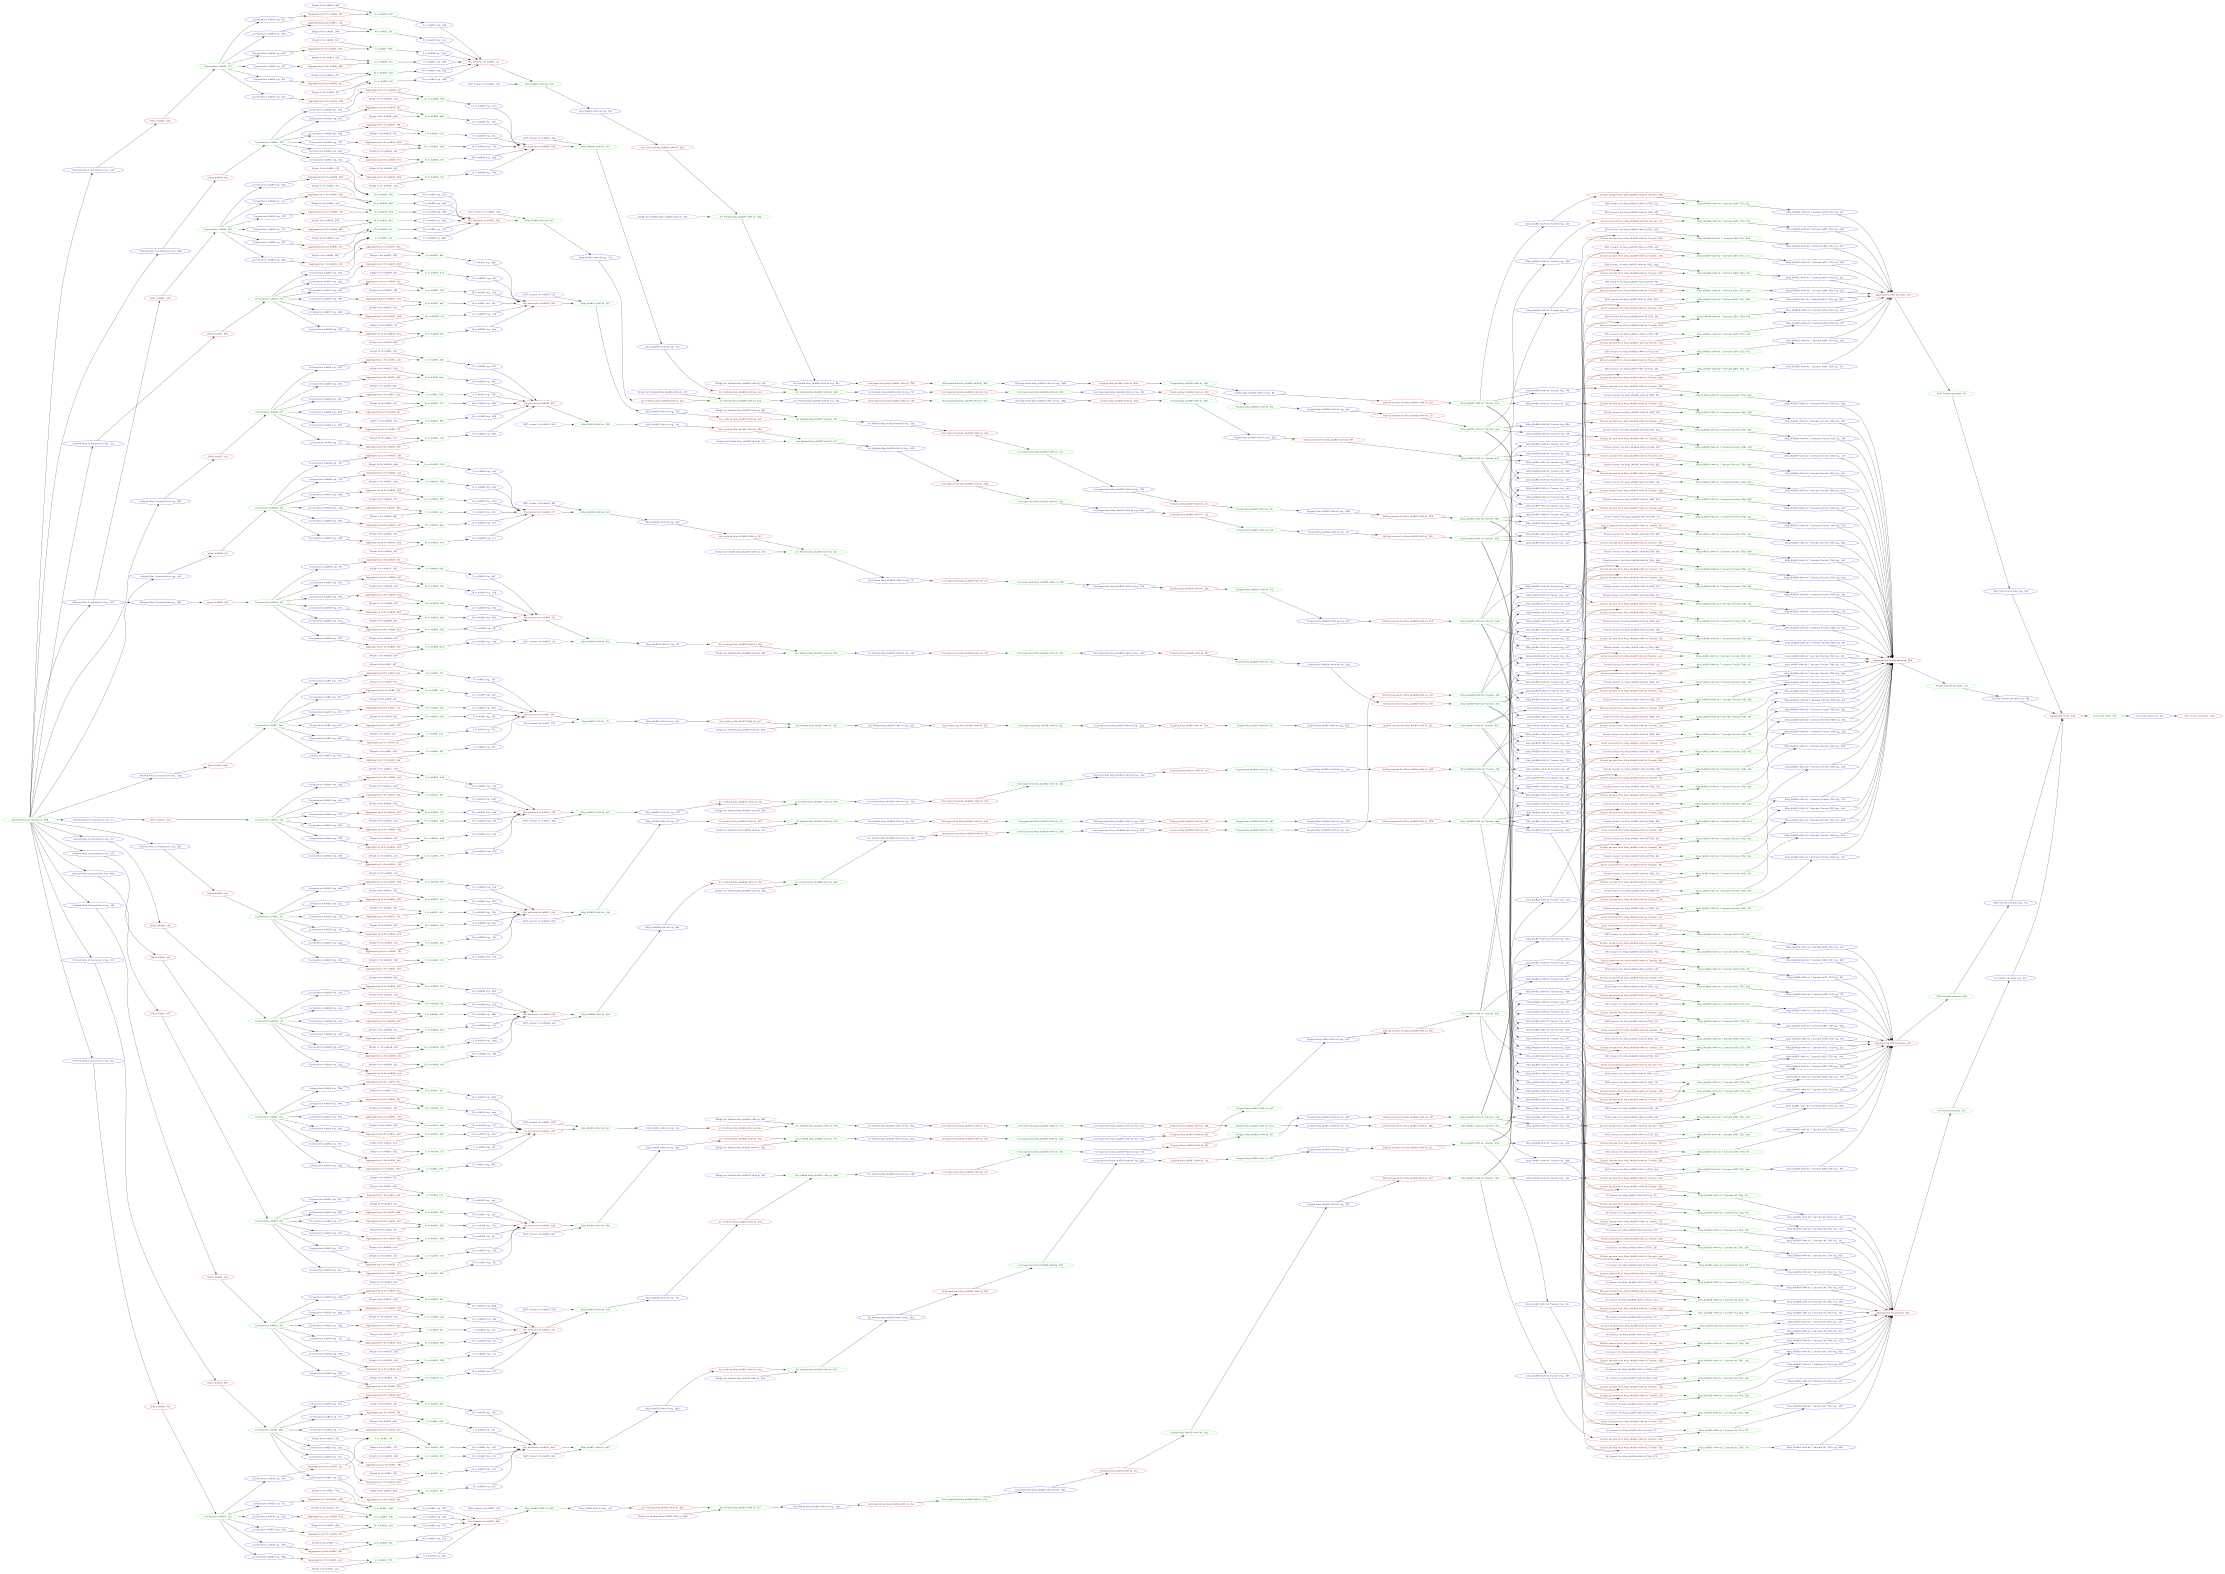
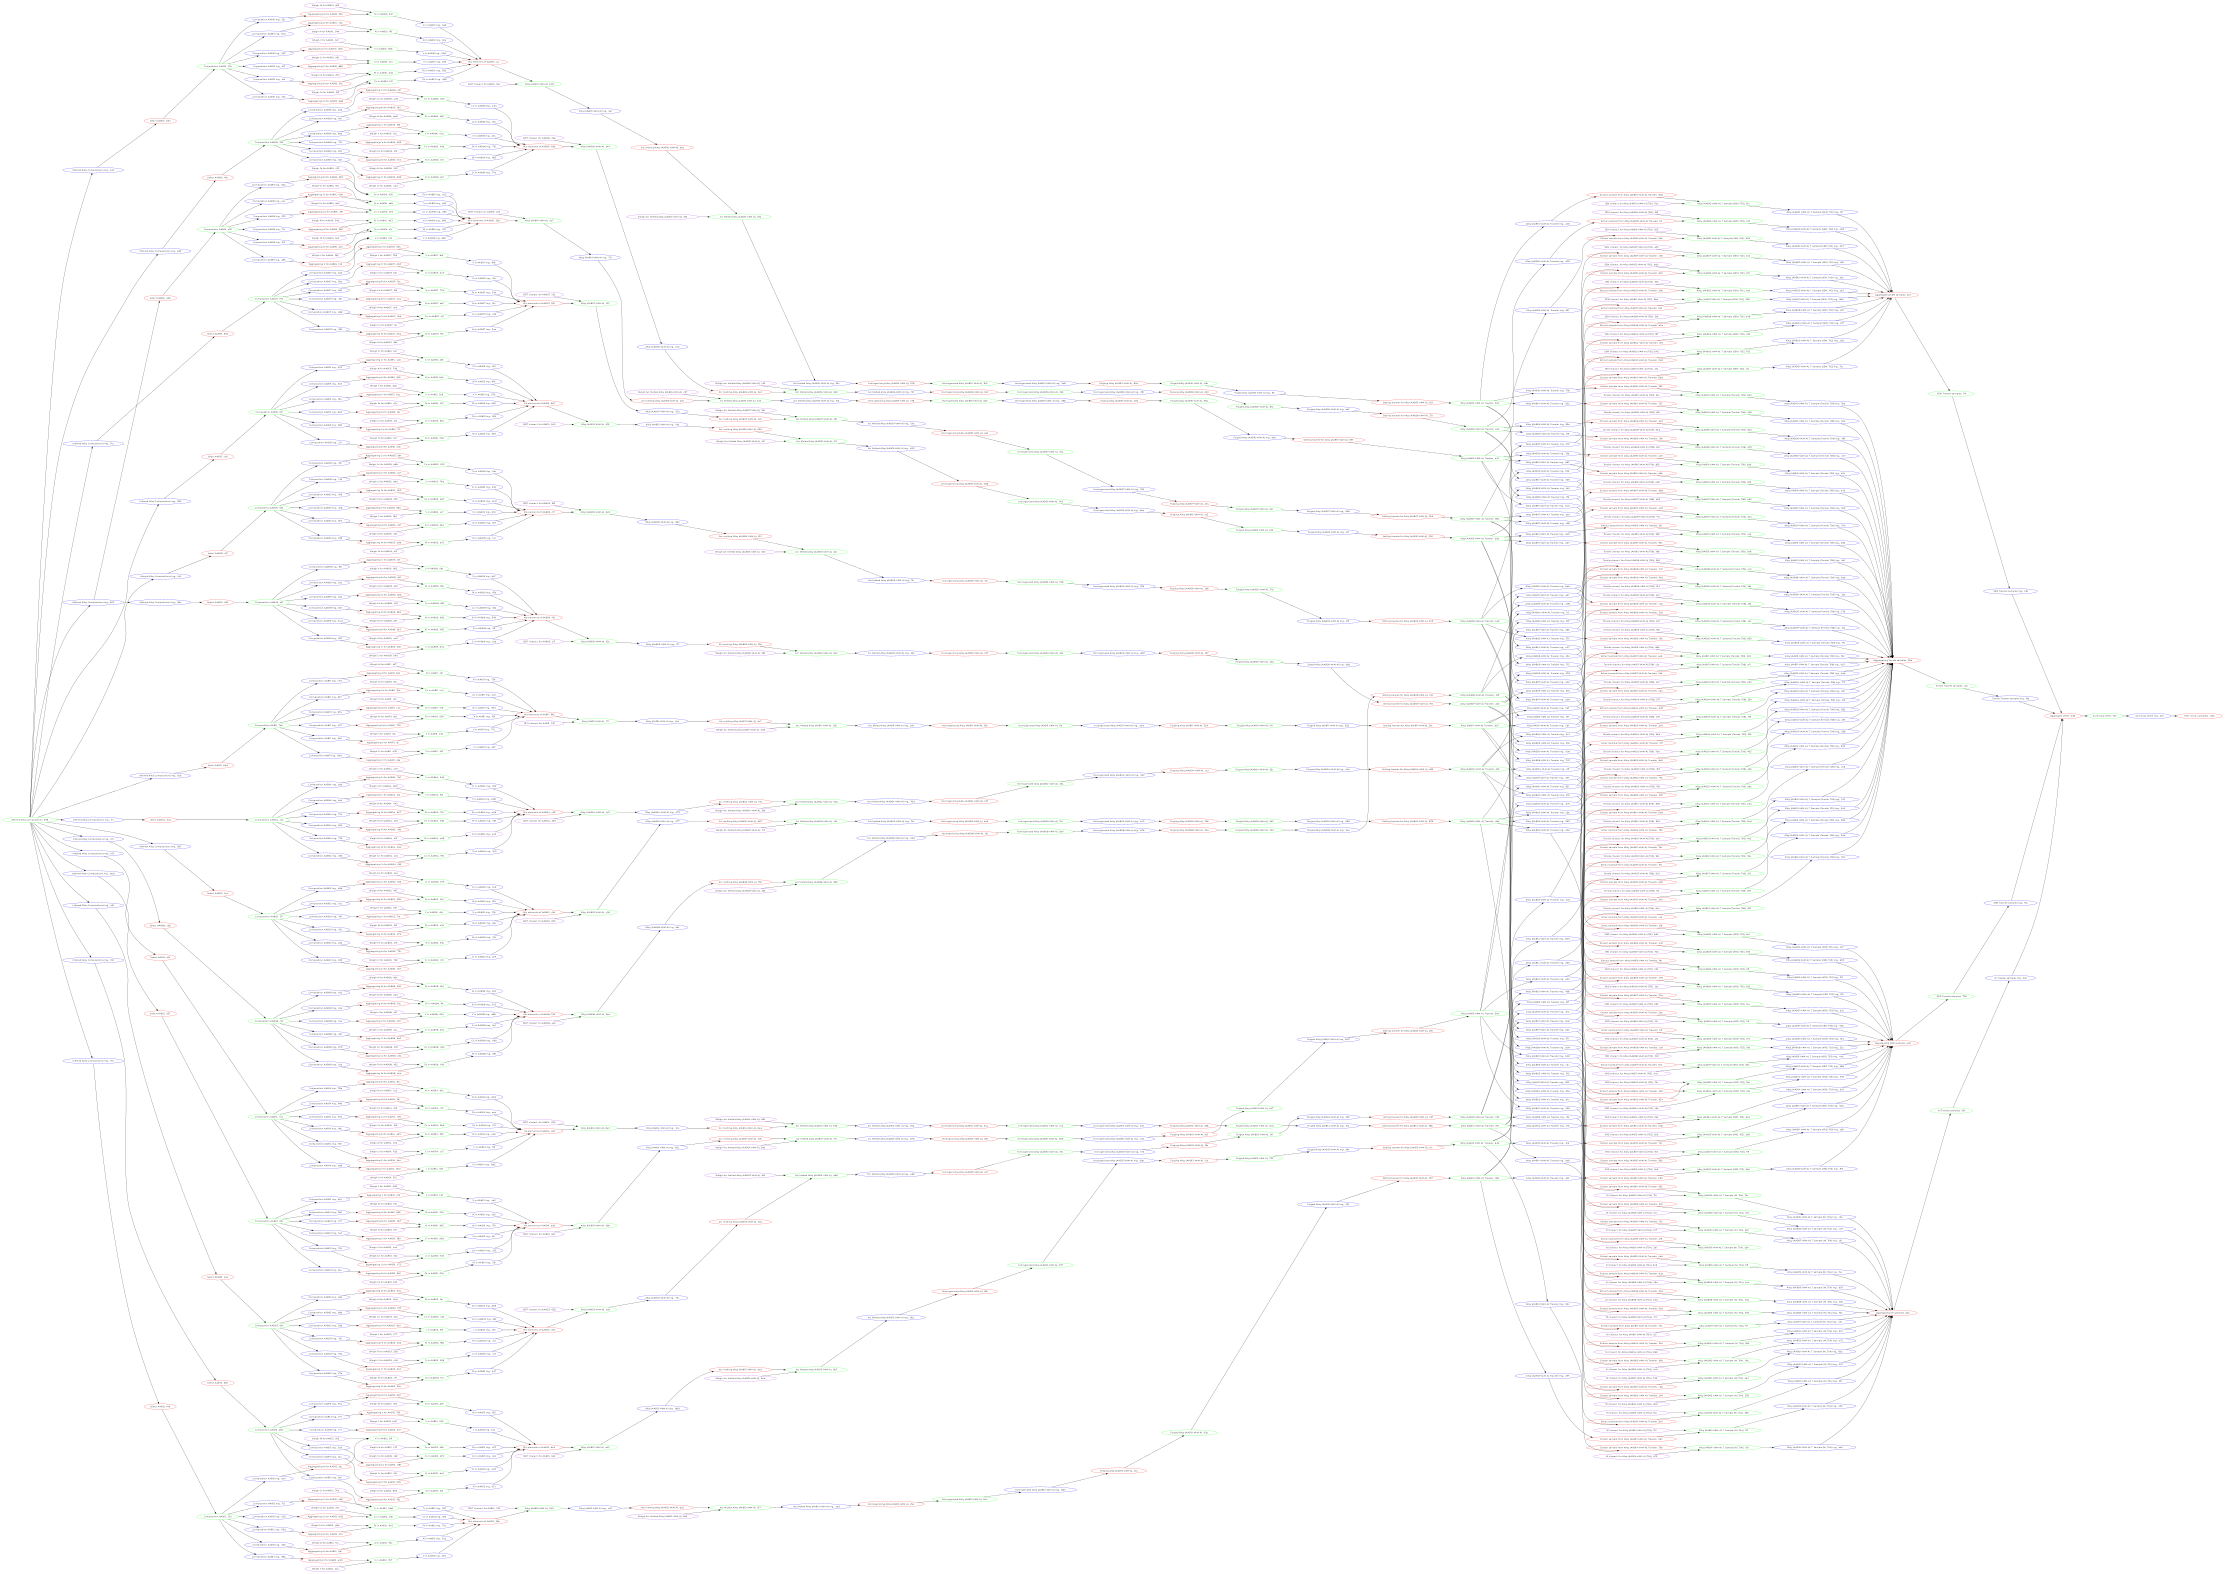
edge "Cr in AAB09 Ing.,  cab" -> "SRJT charact. for AAB09,  c7f": now "Cr in AAB09 Ing.,  cab" -> "Mix elements of AAB09,  f16"
edge "Alloy (AAB03-VAM-A): Traveler,  765" -> "Alloy (AAB14-VAM-A): Traveler Ing.,  e19": now "Alloy (AAB14-VAM-A): Traveler,  5f7" -> "Alloy (AAB14-VAM-A): Traveler Ing.,  e19"
node "Alloy (AAB16-VAM-A): T. Sample (NI, T04) Ing.,  901": removed
